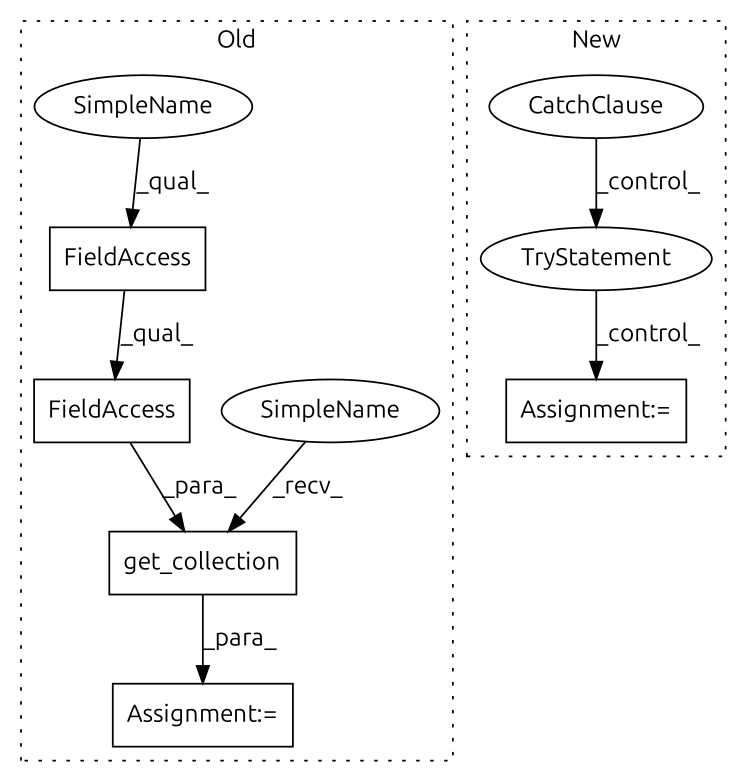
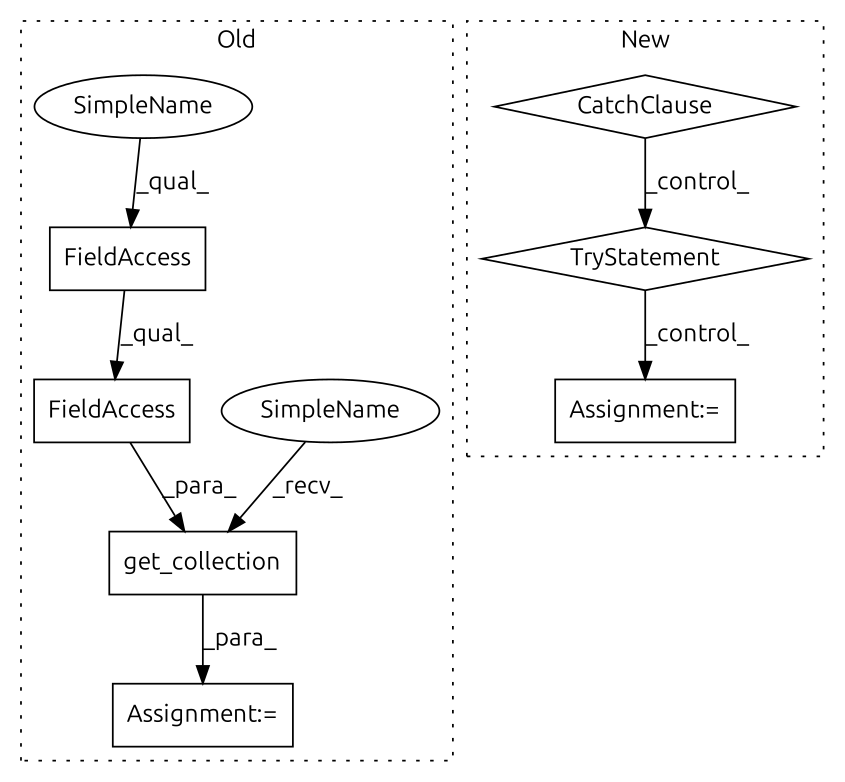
node "CatchClause": shape ellipse -> diamond
node "TryStatement": shape ellipse -> diamond
